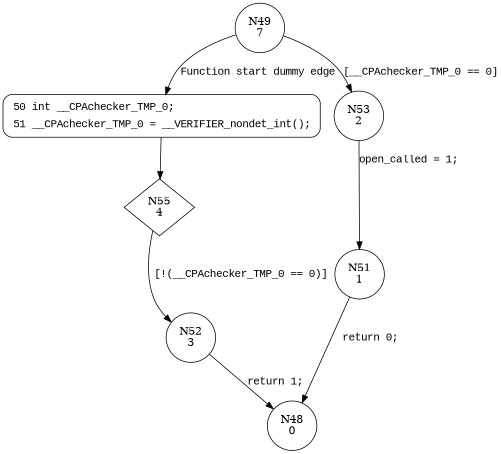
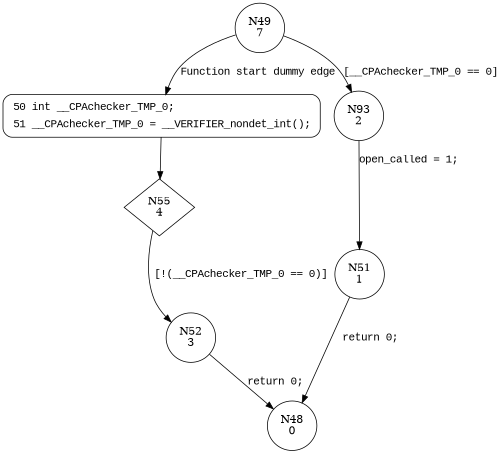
node "N53 2": label "N53 2" -> "N93 2"
edge "N52 3" -> "N48 0": label "return 1;" -> "return 0;"
